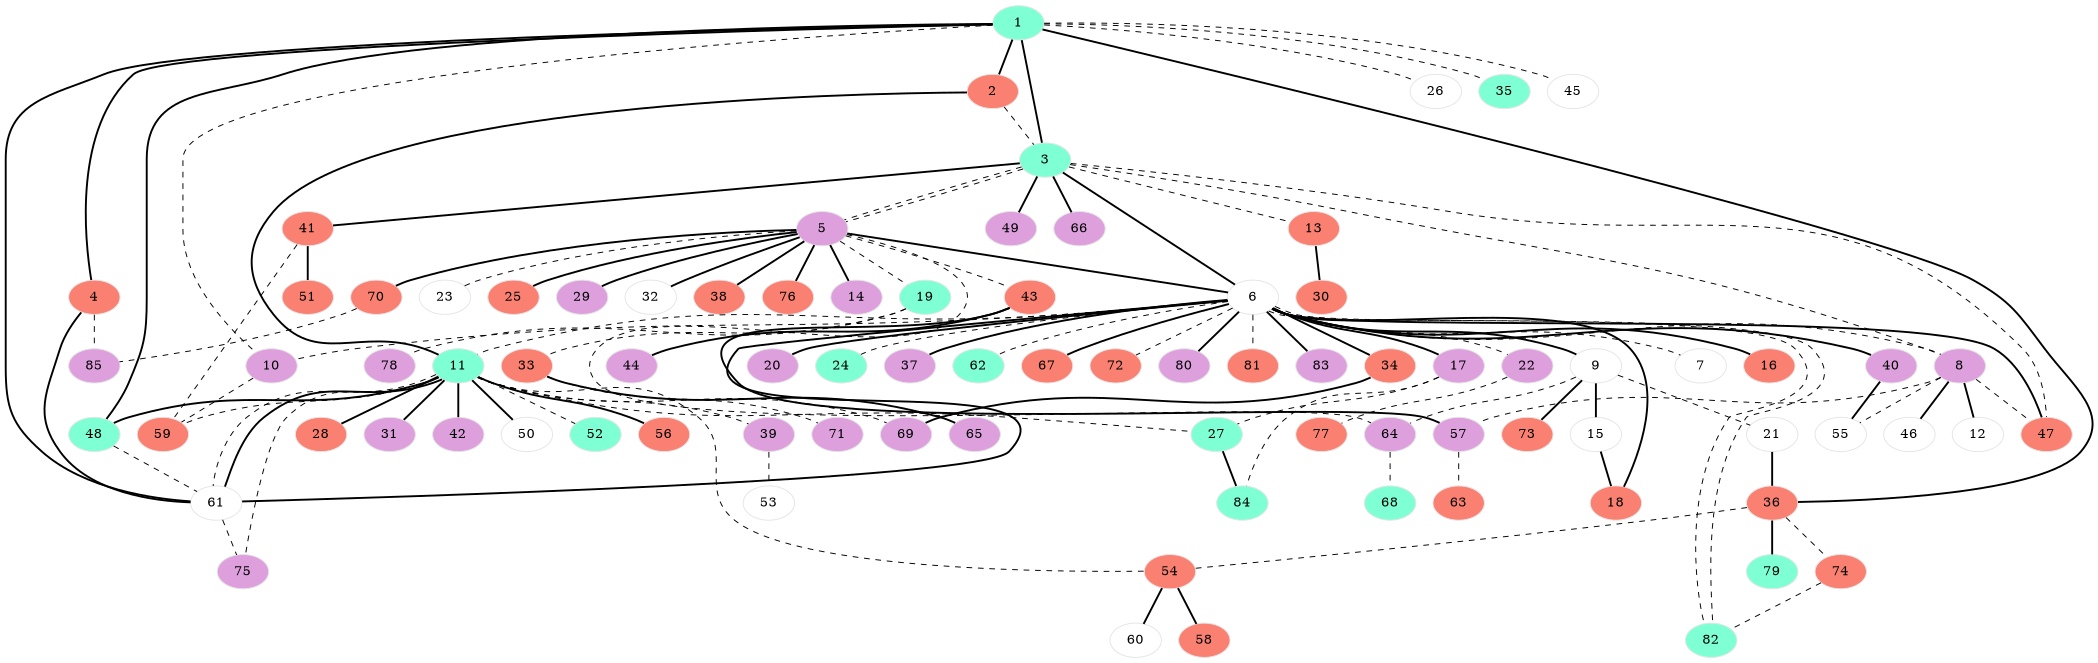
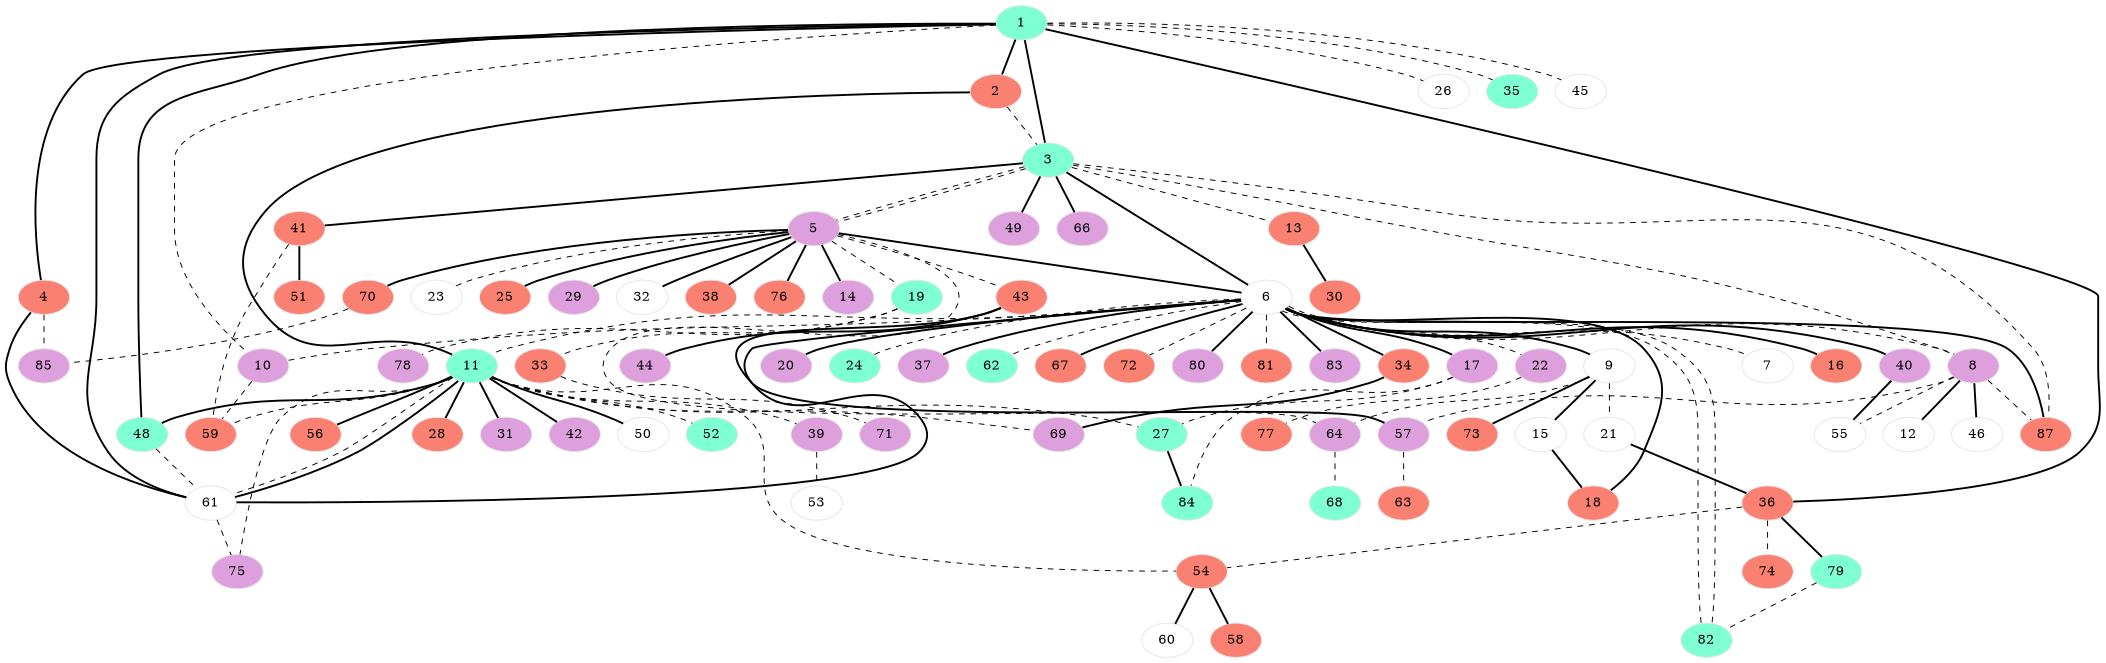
node "65": removed
node "47": label "47" -> "87"
edge "74" -- "82": now "79" -- "82"
